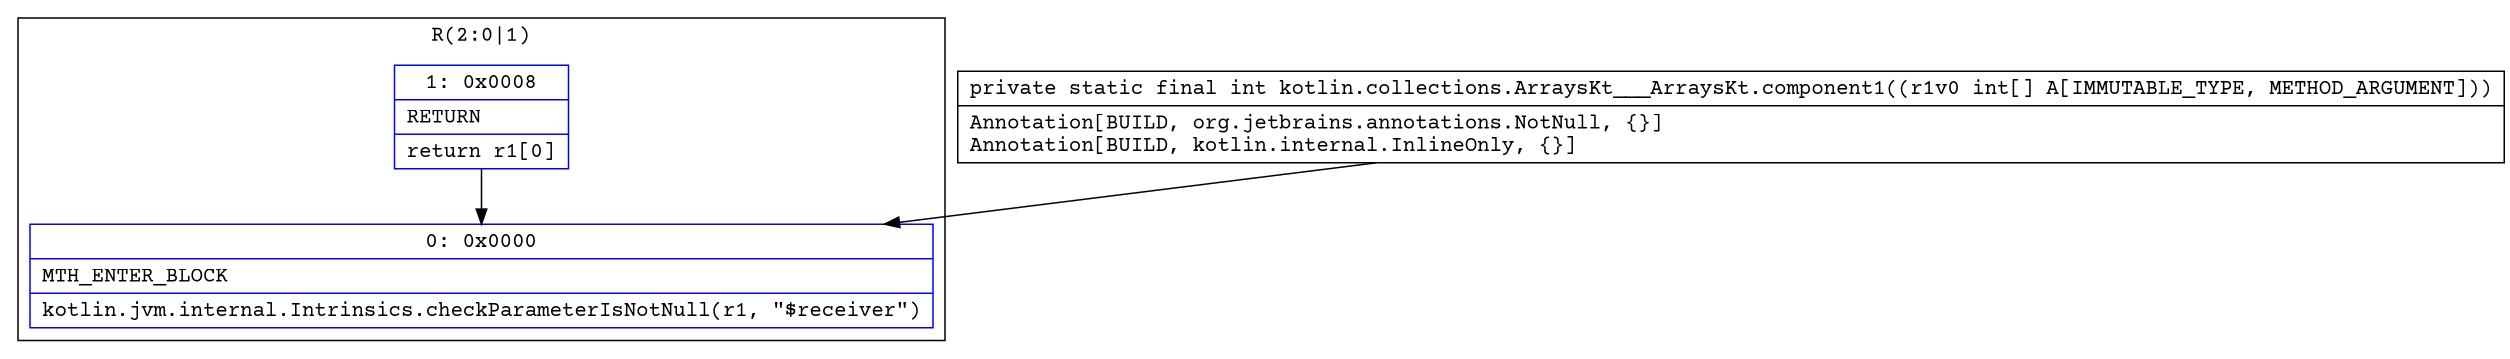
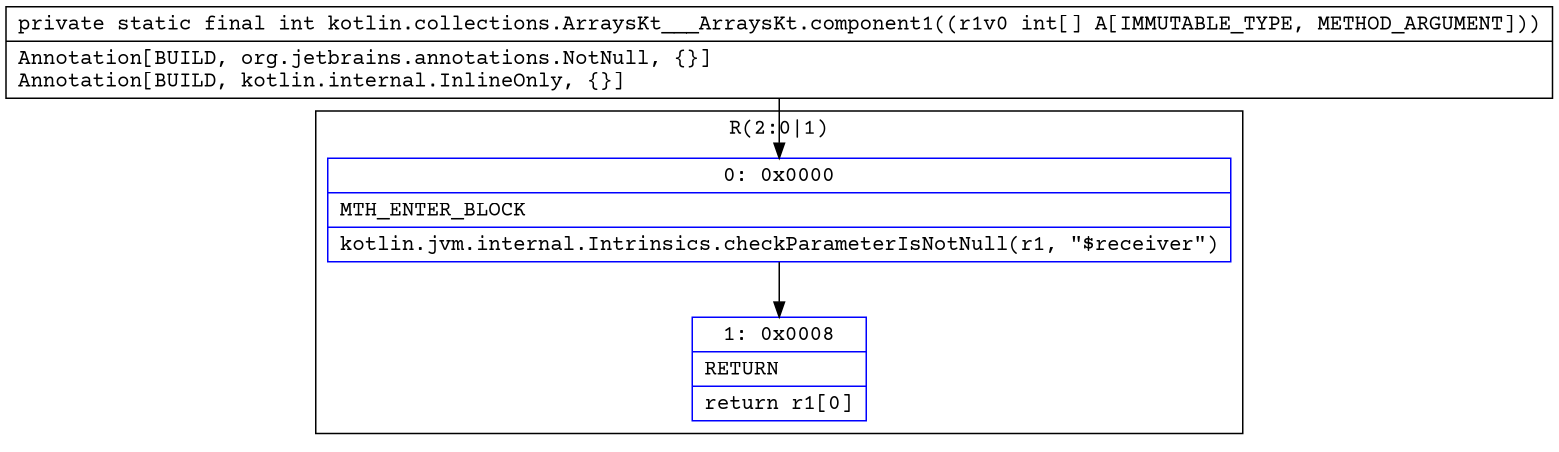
edge "1: 0x0008" -> "0: 0x0000": reversed
